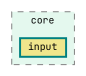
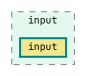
cluster "core": label "core" -> "input"
